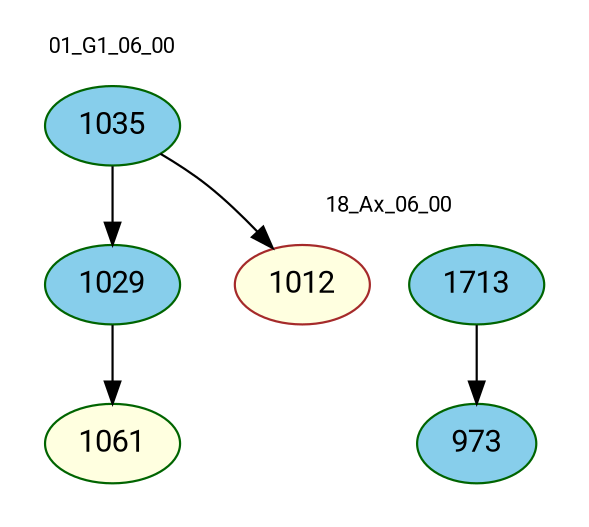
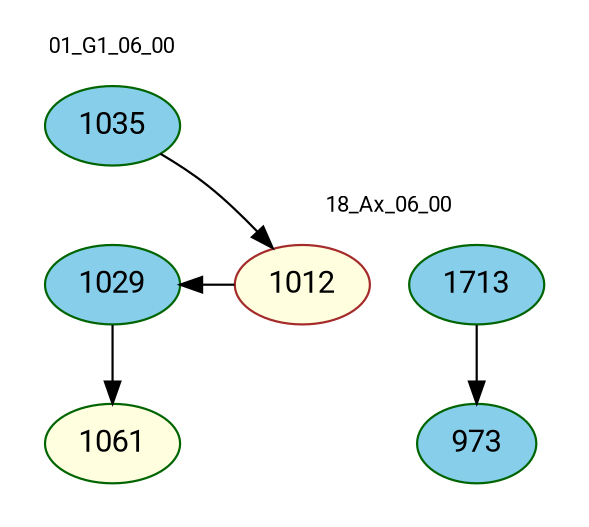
edge "1035" -> "1029": now "1012" -> "1029"
